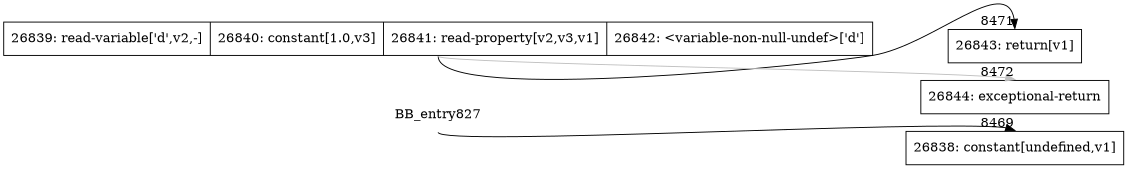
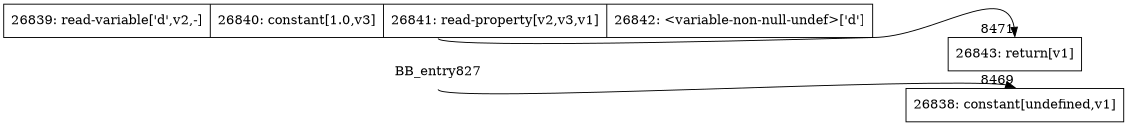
node "26844: exceptional-return": removed
